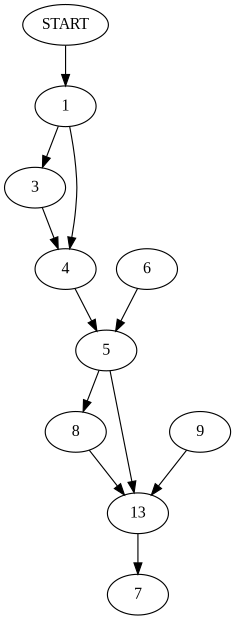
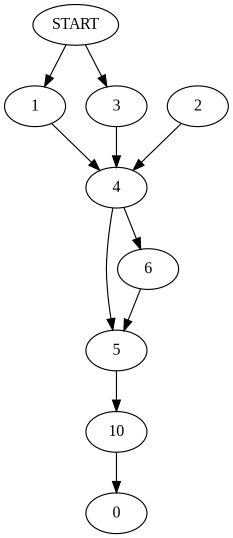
node "2": added
edge "1" -> "3": now "START" -> "3"
edge "4" -> "6": added
node "8": removed
node "9": removed
node "13": label "13" -> "10"
node "7": label "7" -> "0"
